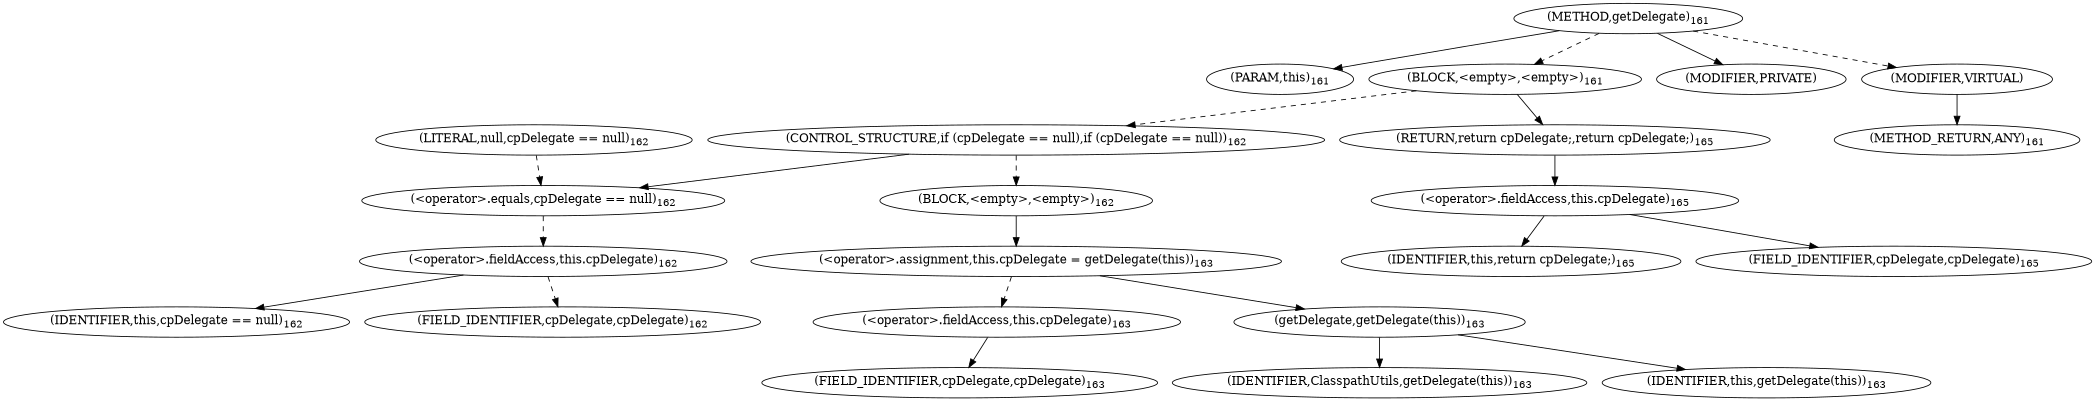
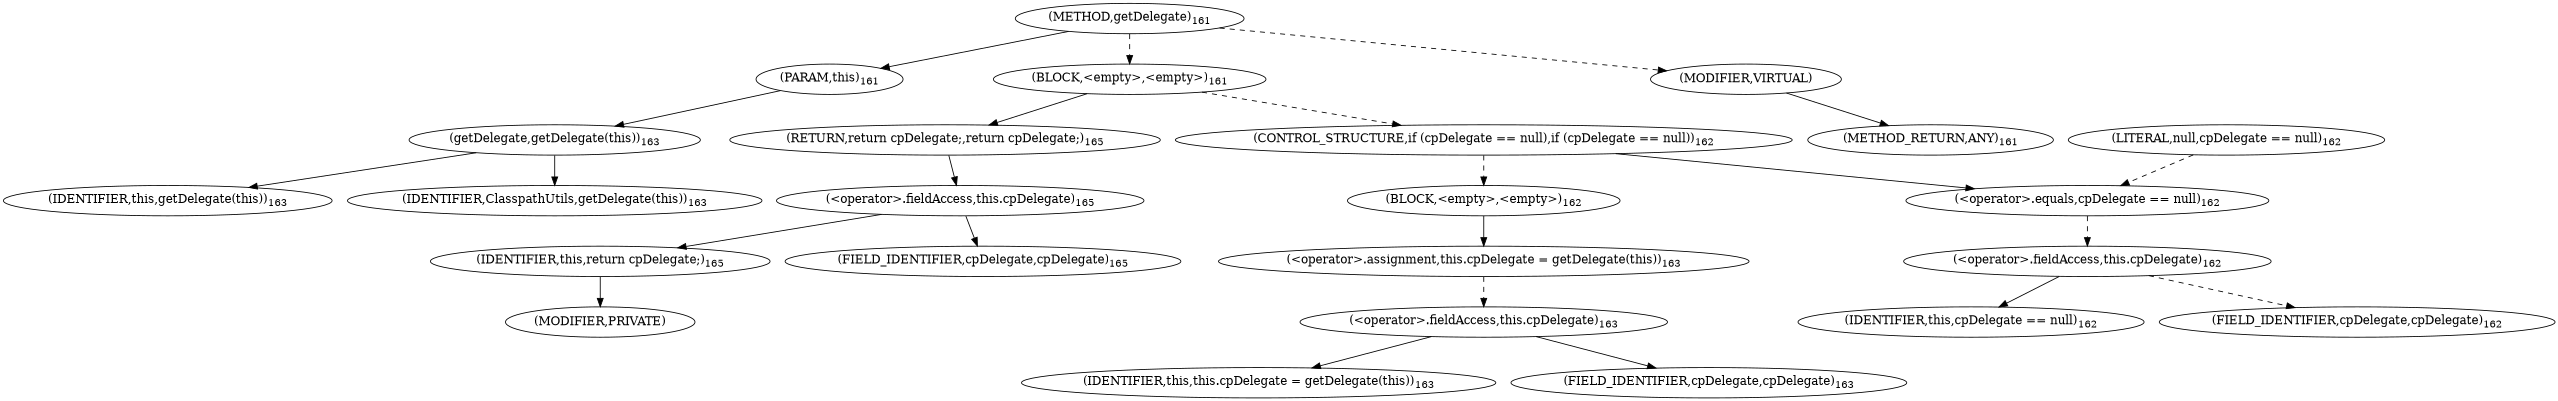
edge "(METHOD,getDelegate)" -> "(MODIFIER,PRIVATE)": now "(IDENTIFIER,this,return cpDelegate;)" -> "(MODIFIER,PRIVATE)"
edge "(<operator>.assignment,this.cpDelegate = getDelegate(this))" -> "(getDelegate,getDelegate(this))": now "(PARAM,this)" -> "(getDelegate,getDelegate(this))"
node "(IDENTIFIER,this,this.cpDelegate = getDelegate(this))": added
